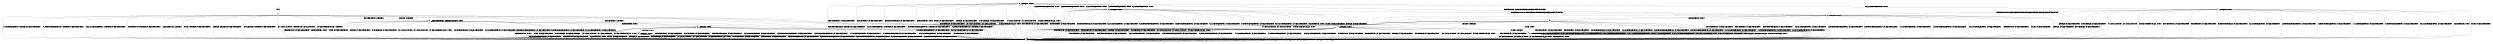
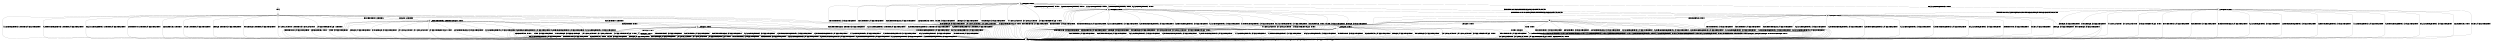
edge "s9" -> "s14": label "APPLICATION / CERTIFICATE" -> "APPLICATION / TIMEOUT"
